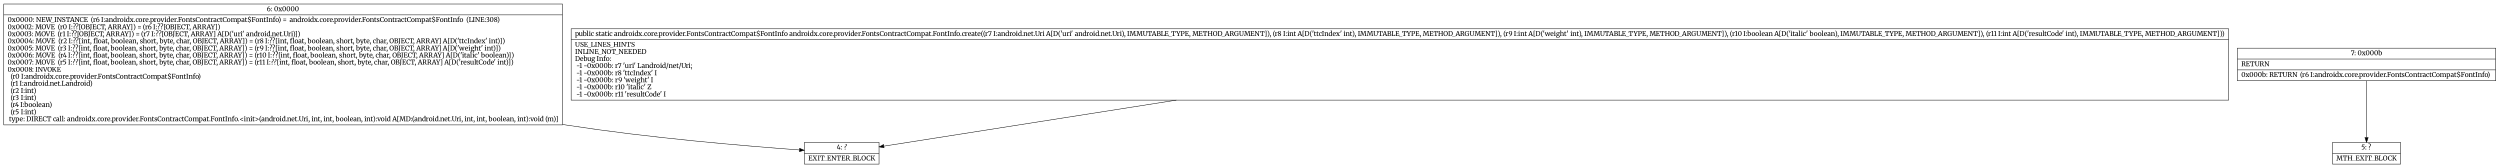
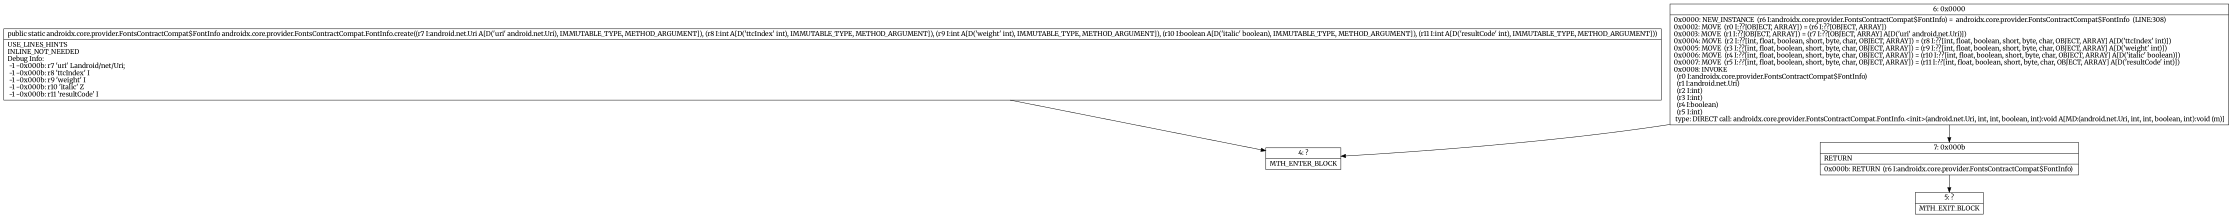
node "6: 0x0000": text "(r1 I:android.net.Landroid)" -> "(r1 I:android.net.Uri)"
edge "6: 0x0000" -> "7: 0x000b": added
node "4: ?": text "EXIT_ENTER_BLOCK" -> "MTH_ENTER_BLOCK"
